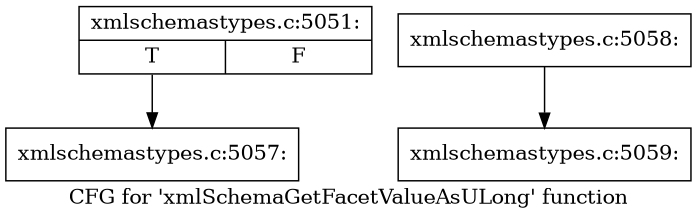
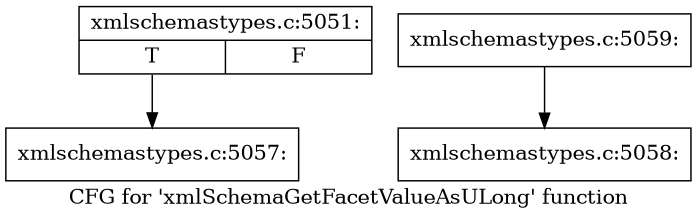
edge "xmlschemastypes.c:5058:" -> "xmlschemastypes.c:5059:": reversed
